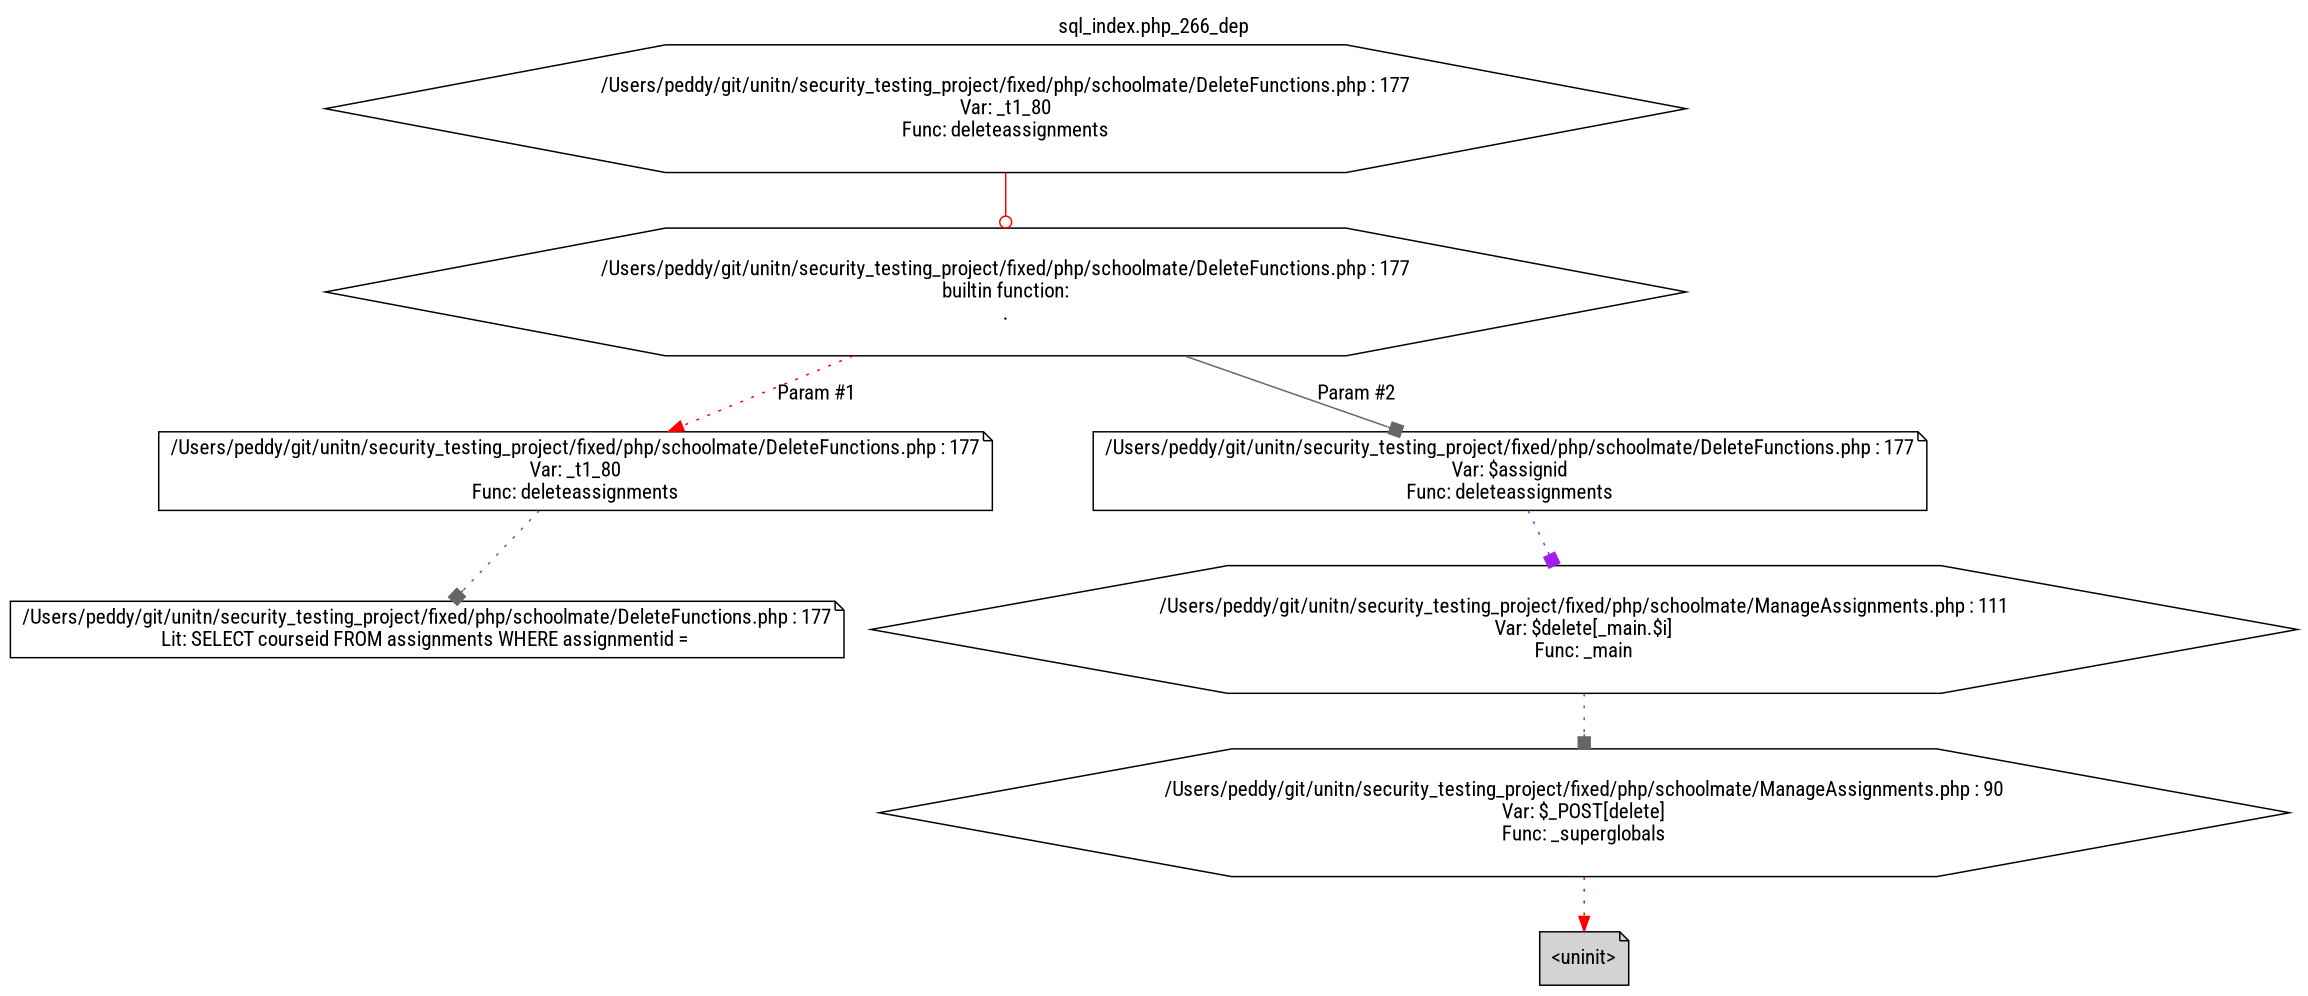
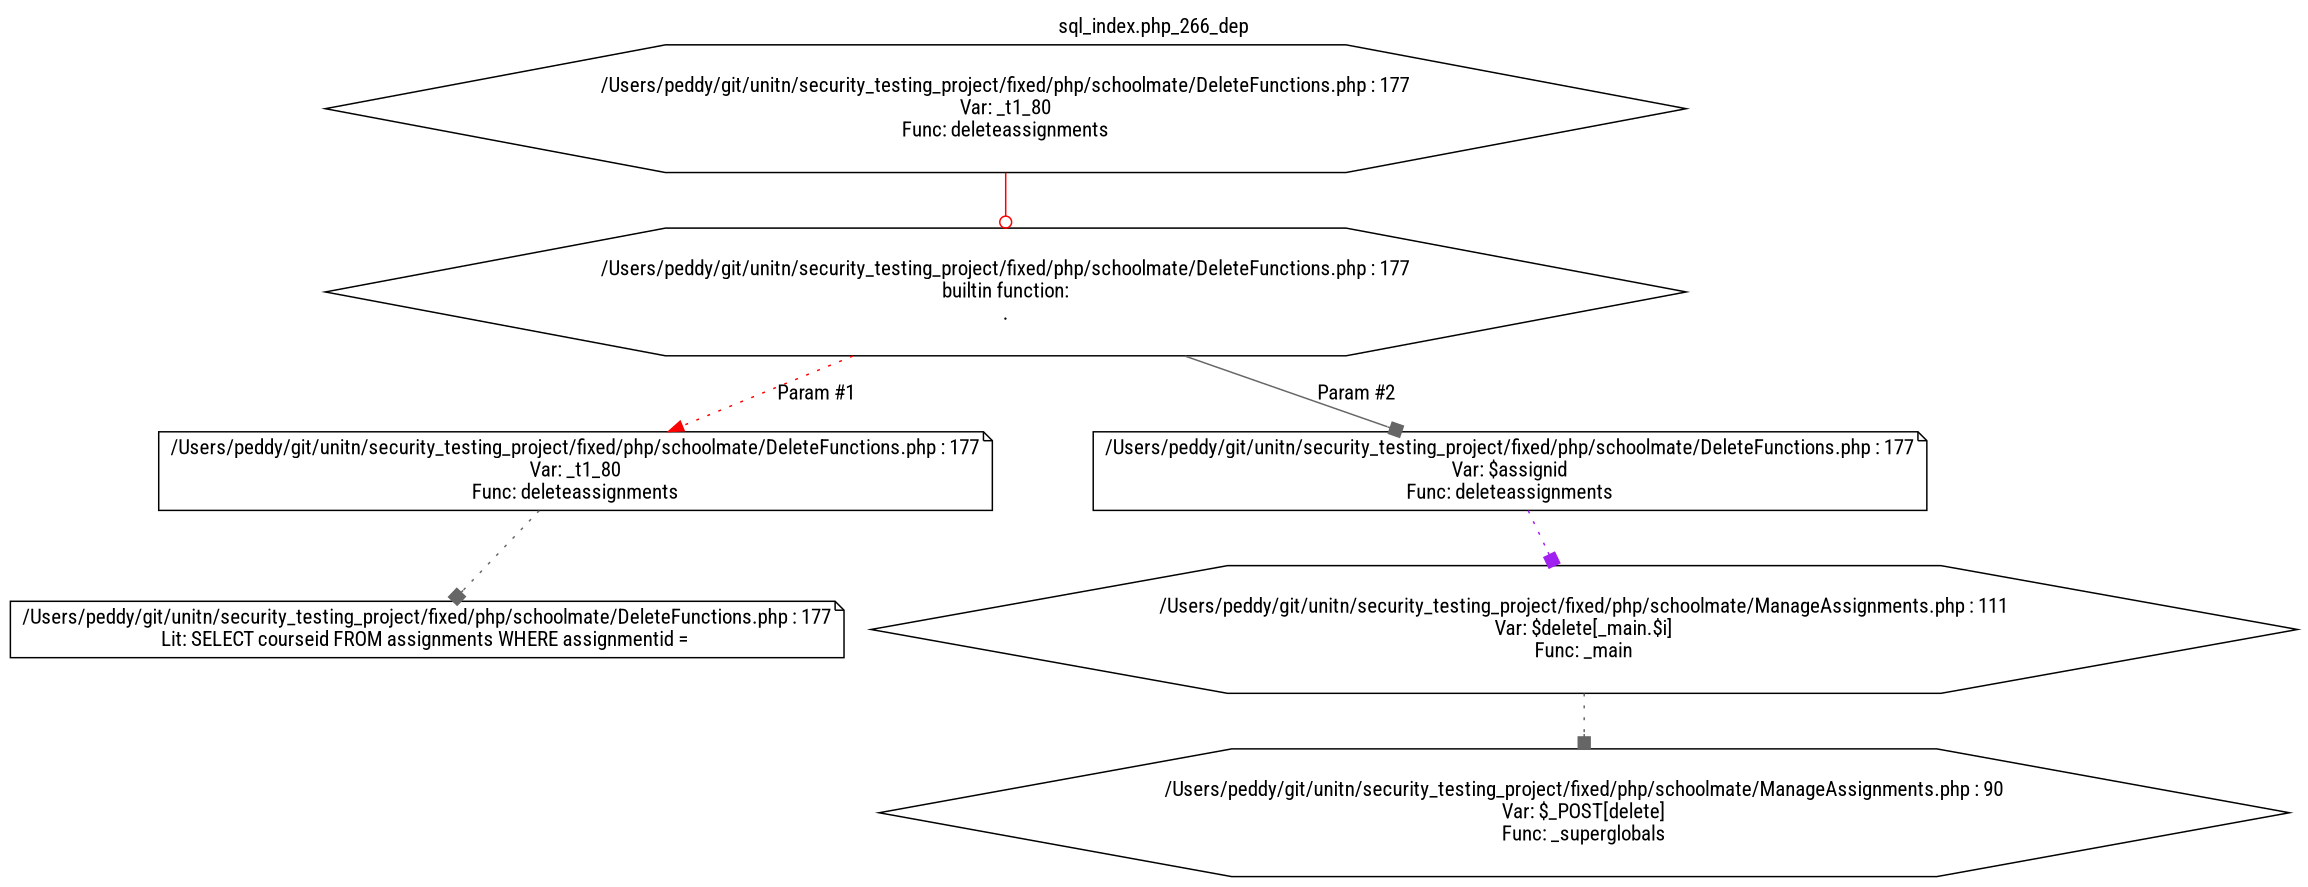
node "<uninit>": removed
